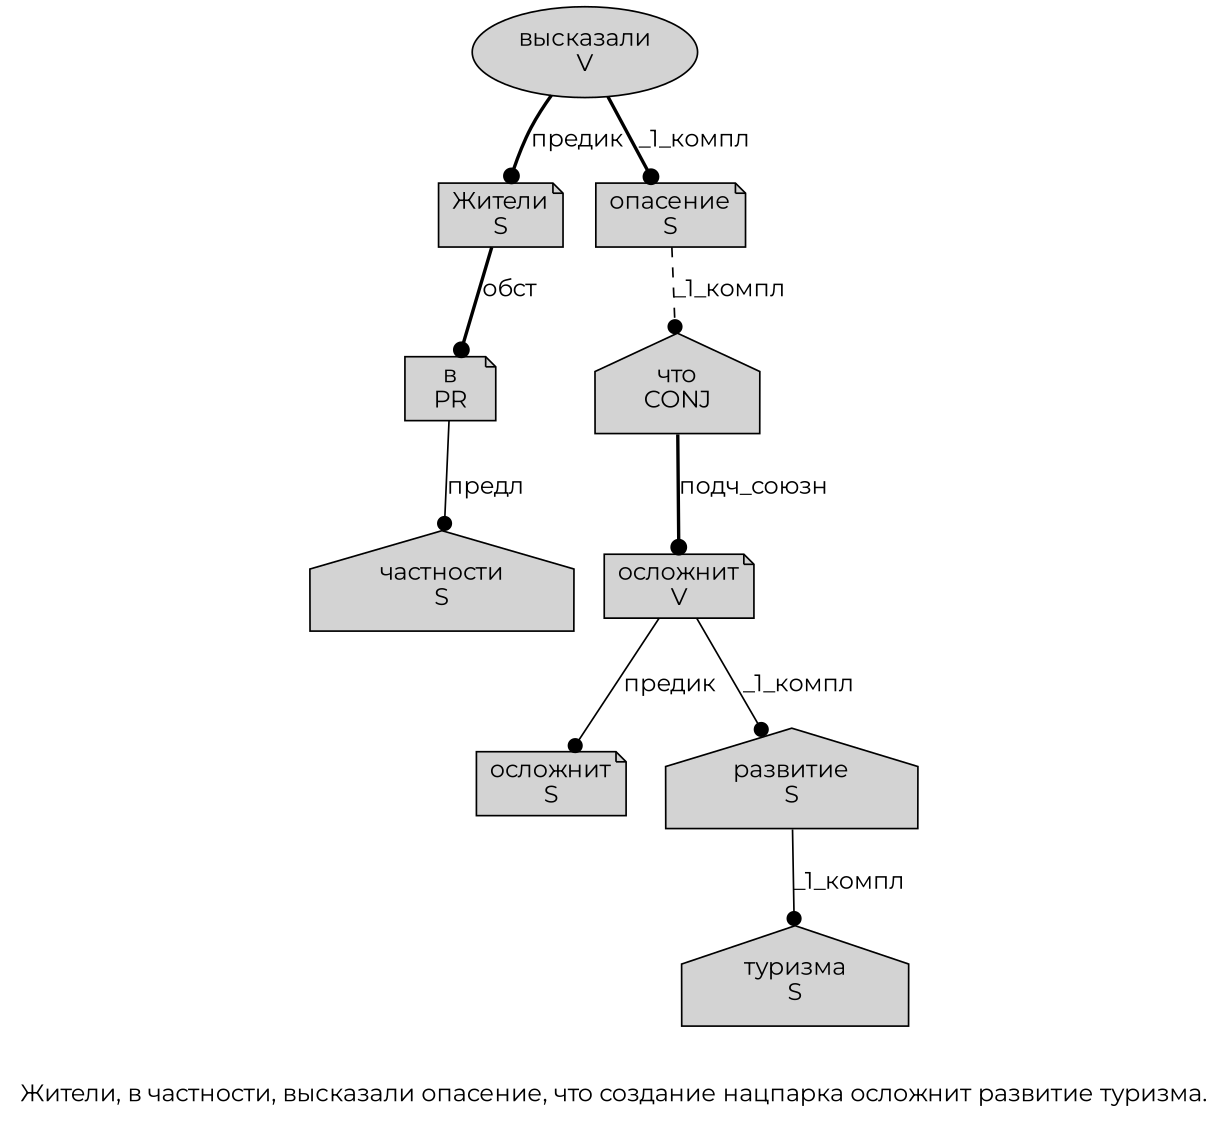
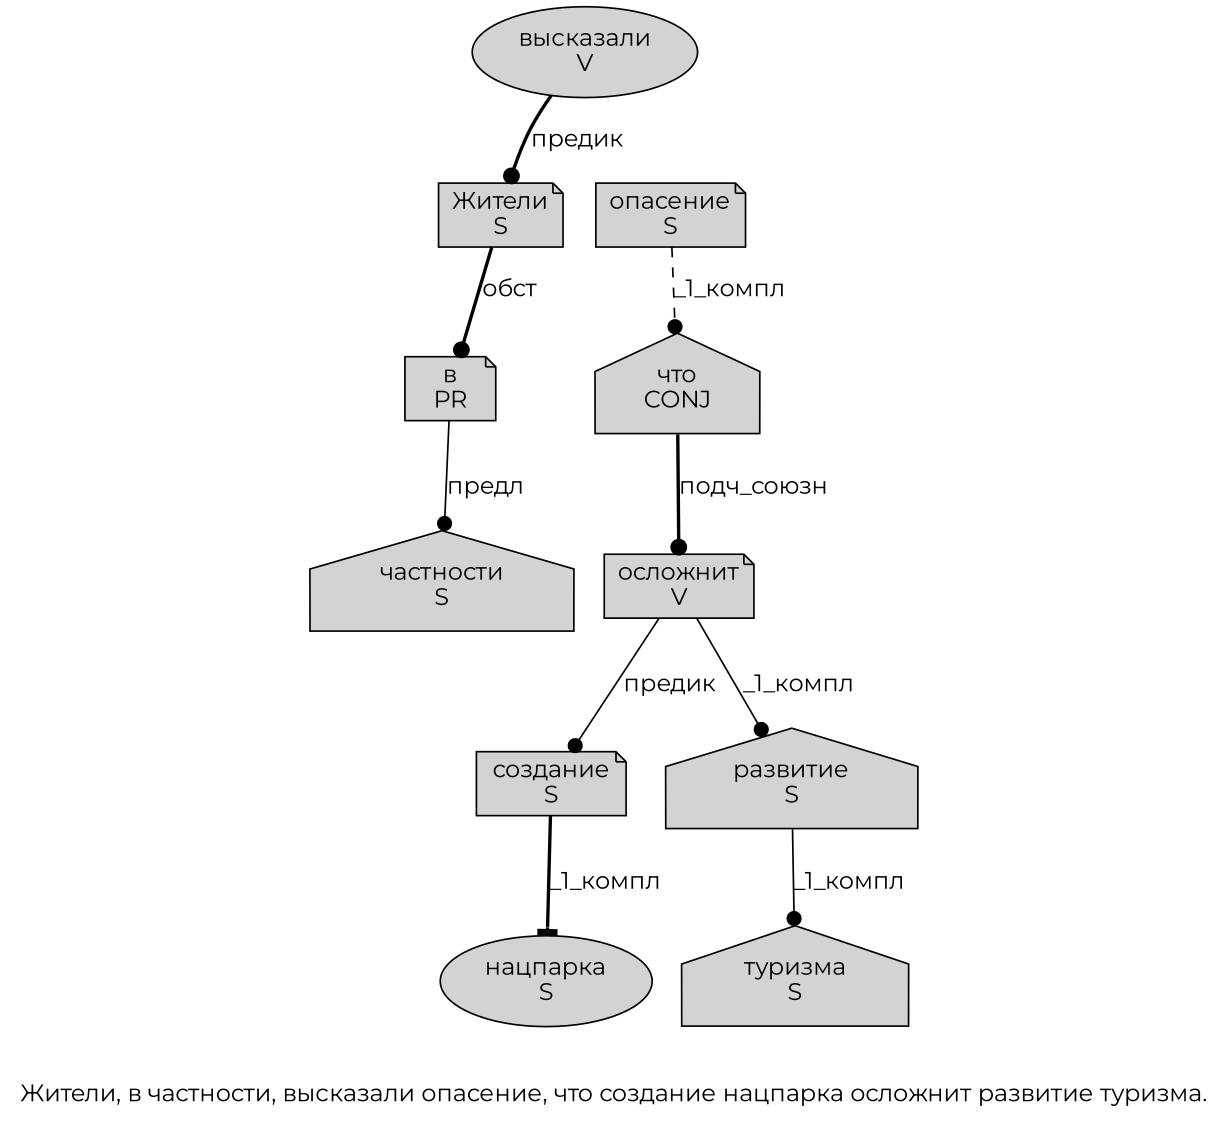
edge "высказали V" -> "опасение S": removed, label "_1_компл"
node "осложнит S": label "осложнит S" -> "создание S"
node "нацпарка S": added
